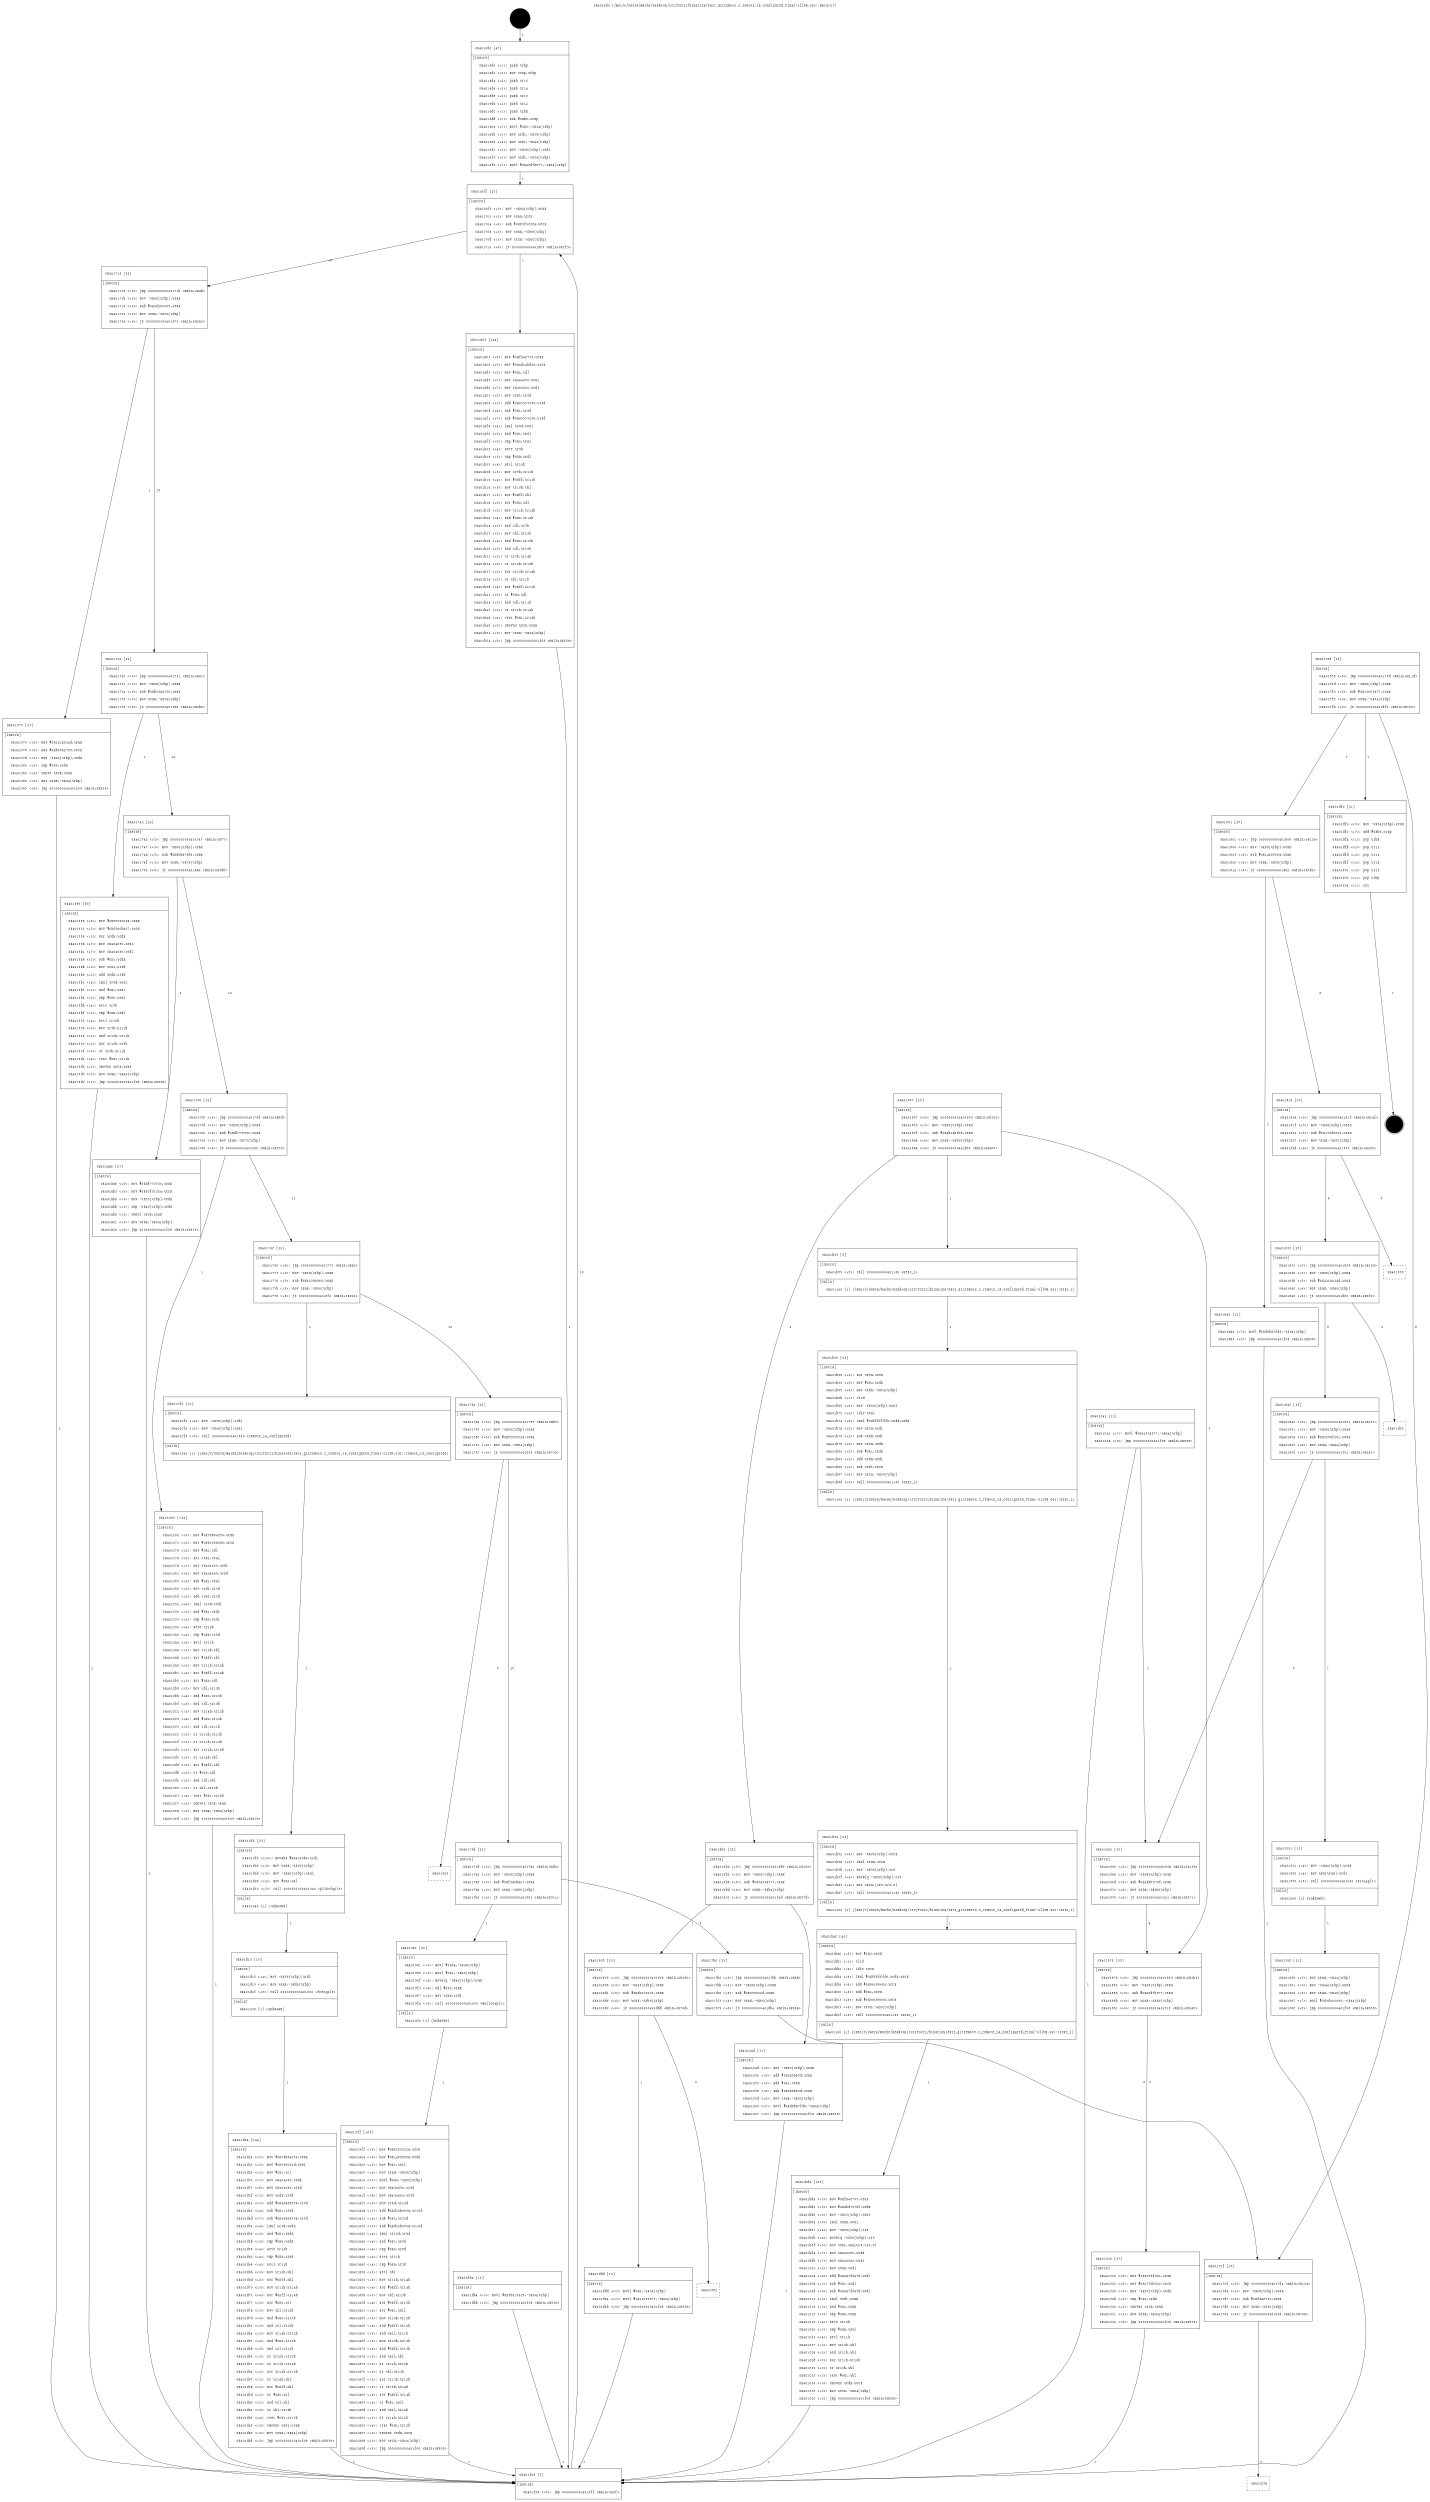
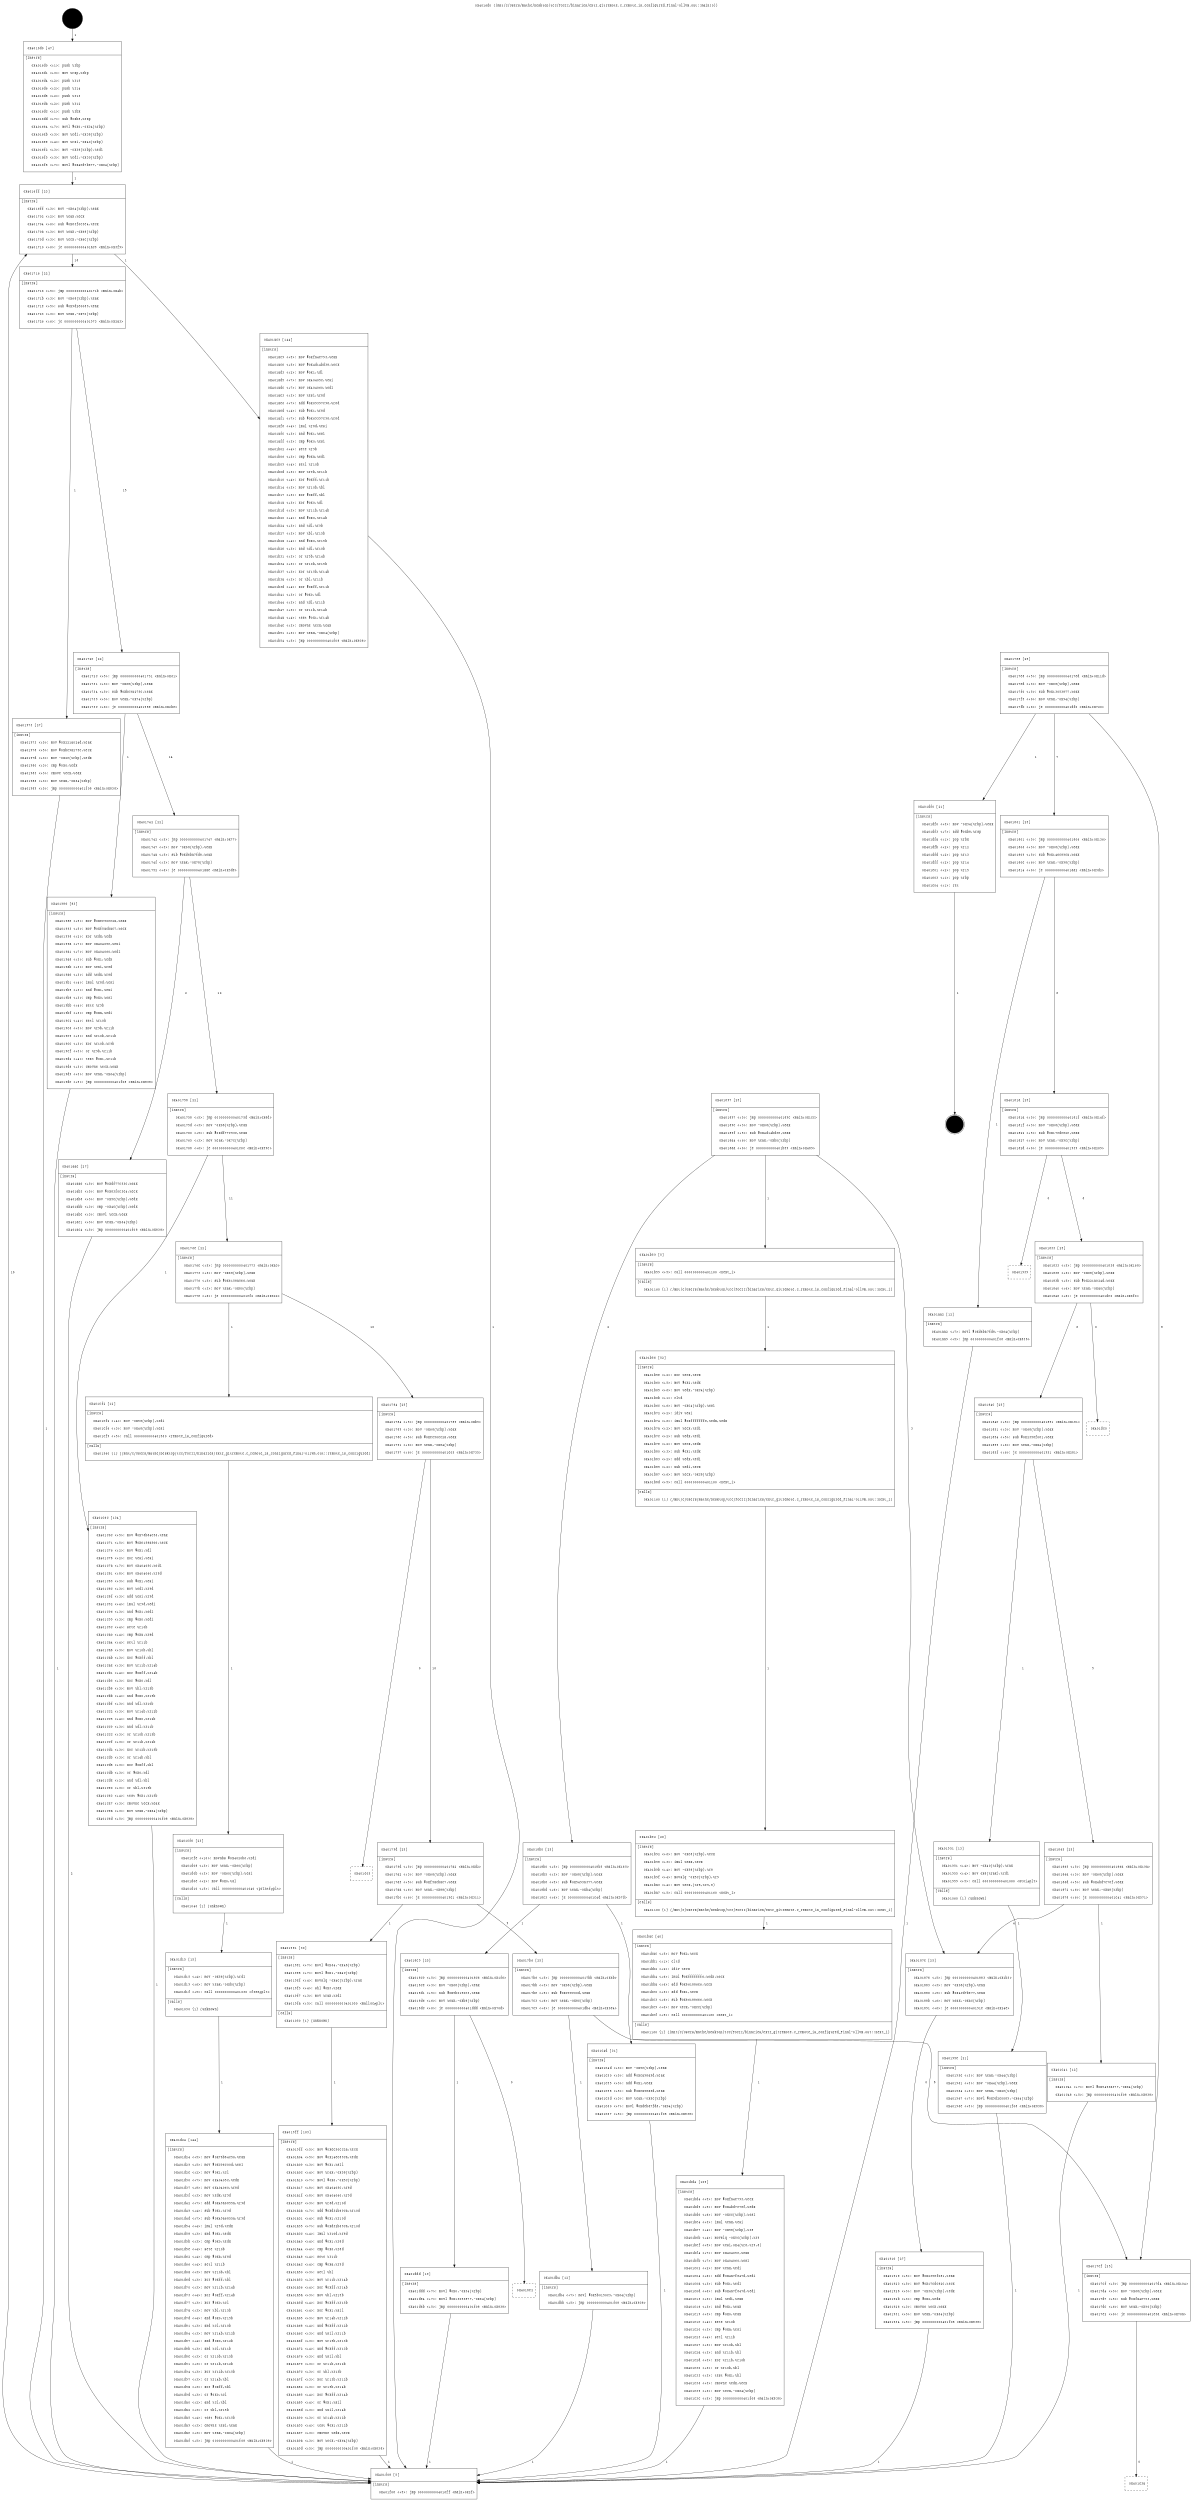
edge "0x401c41 [12]" -> "0x401865 [25]": reversed
edge "0x4017b6 [25]" -> "0x401db4 [12]": added, label "1"
edge "0x40195e [21]" -> "0x401f08 [5]": added, label "1"
